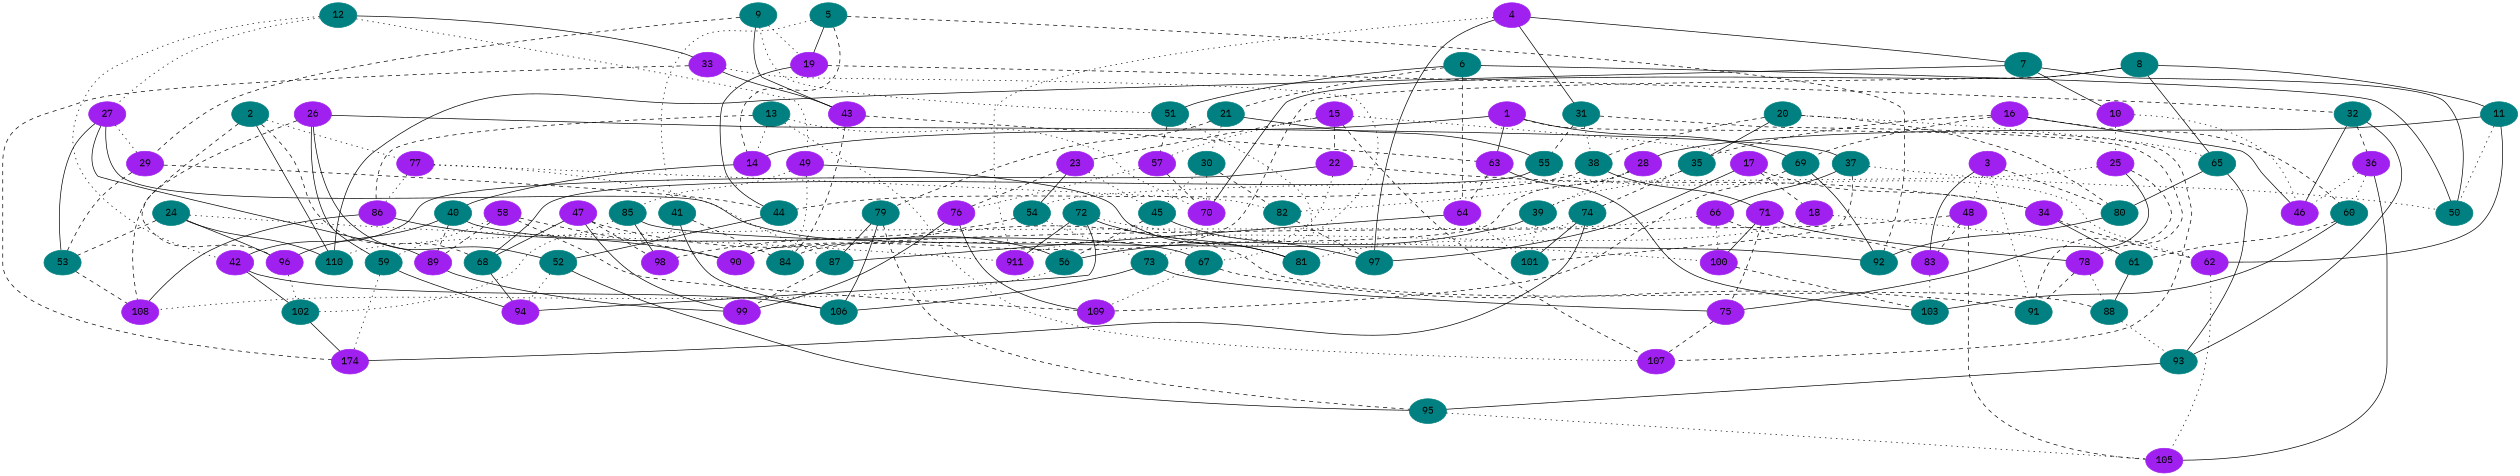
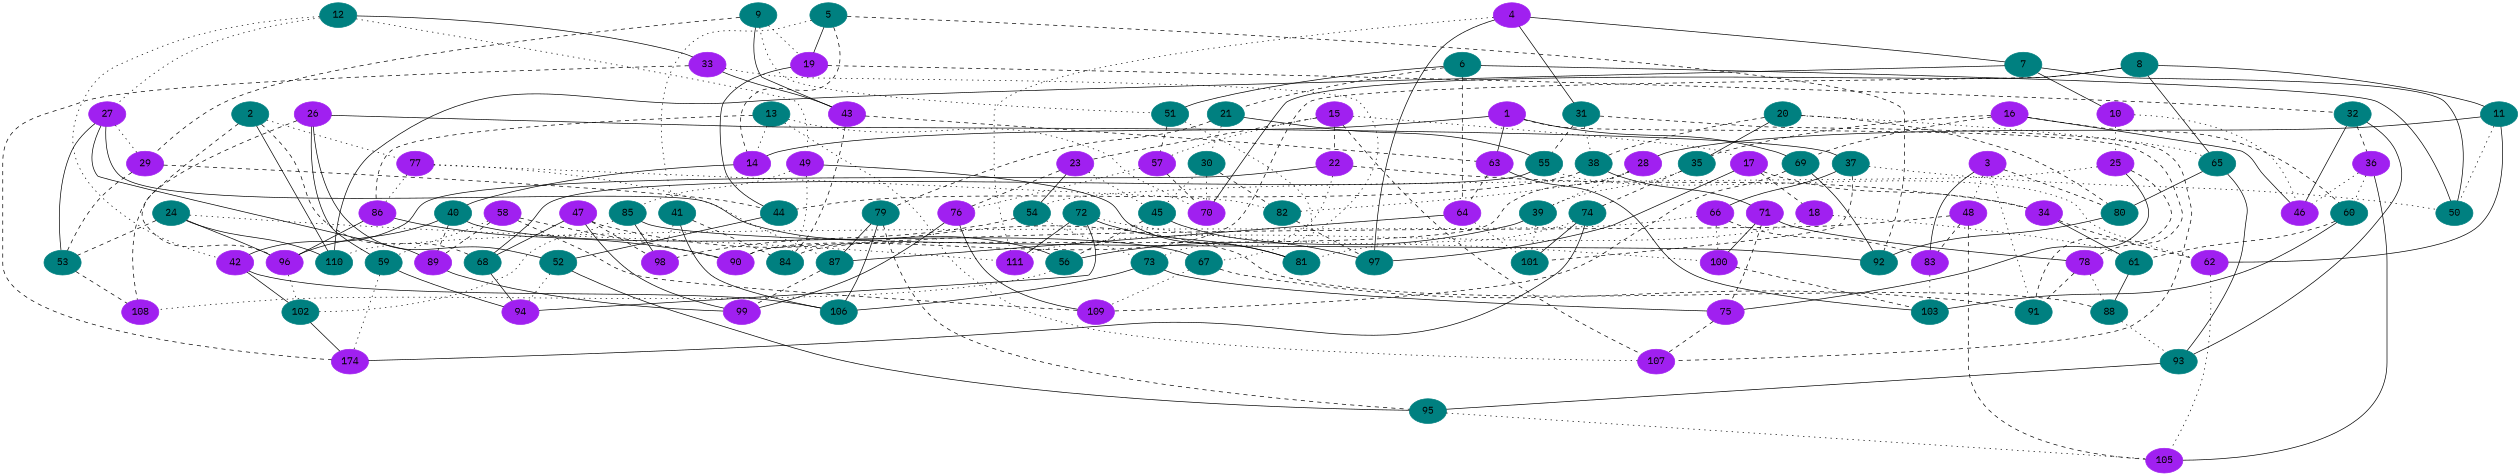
edge "86" -- "108": now "86" -- "96"
node "911": label "911" -> "111"
